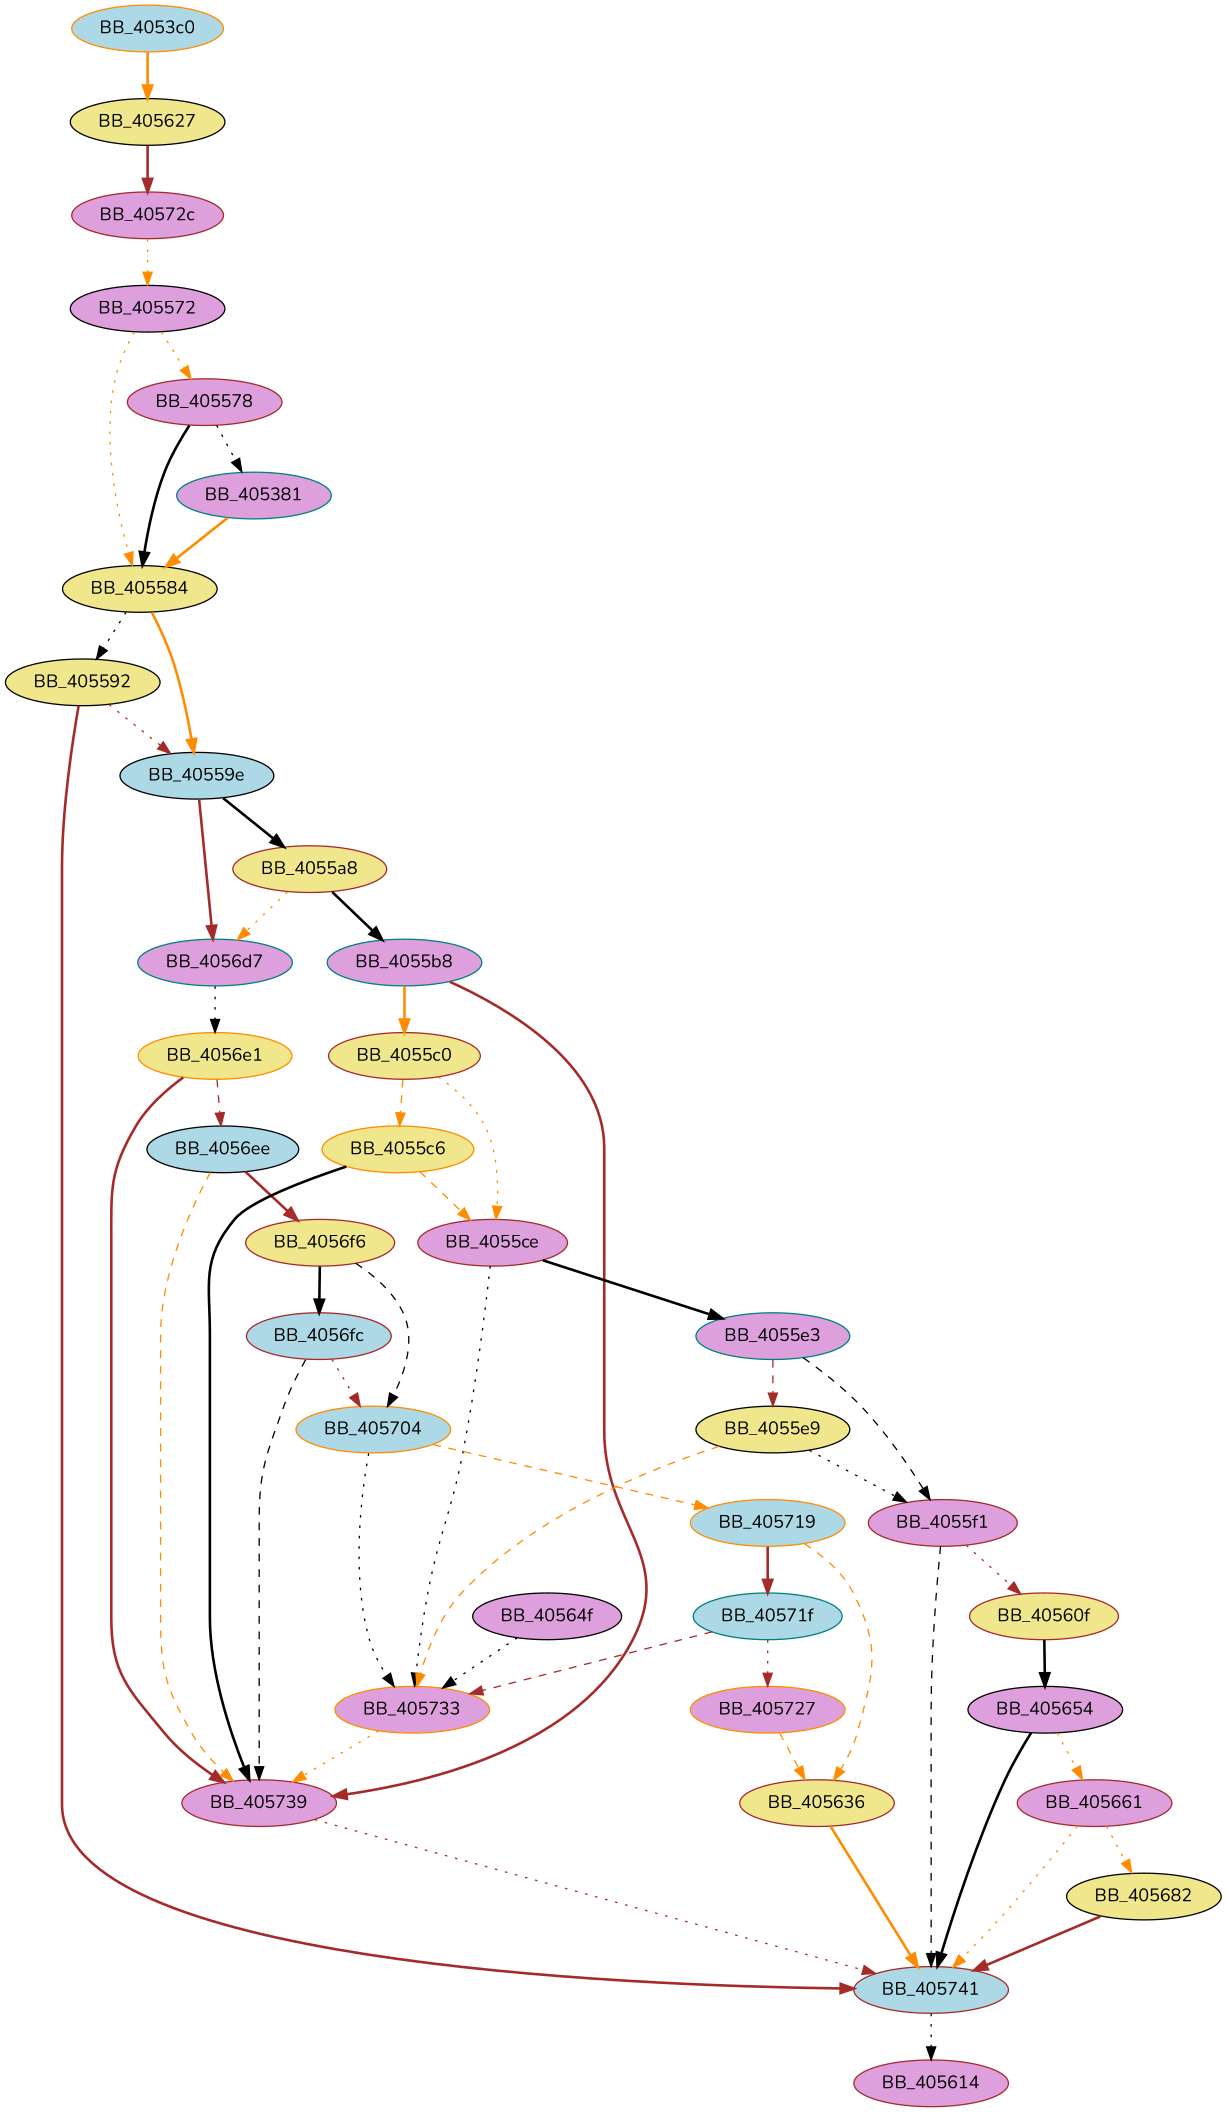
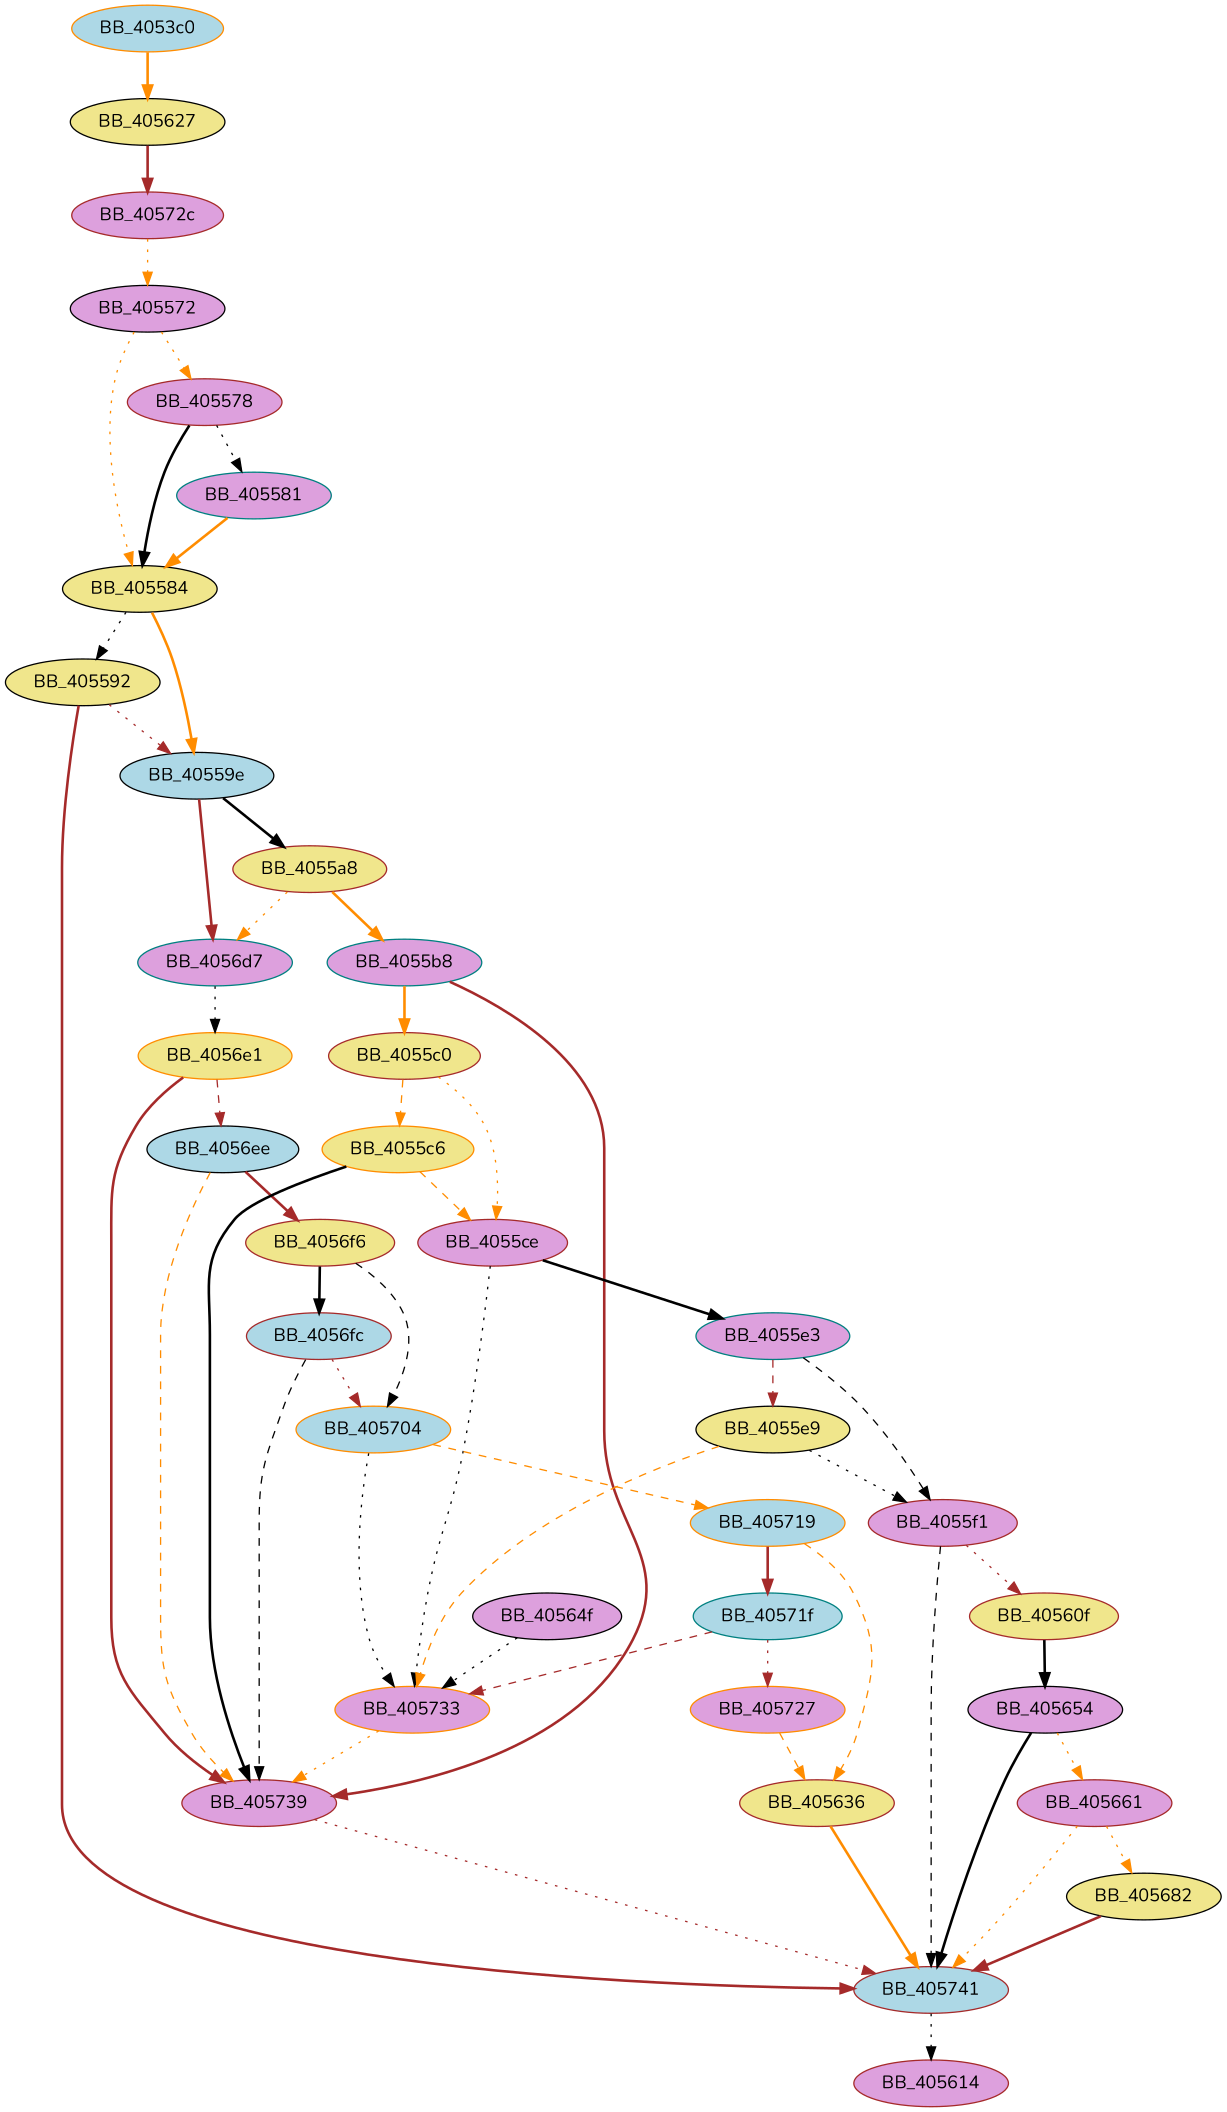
node "BB_405381": label "BB_405381" -> "BB_405581"
edge "BB_4055a8" -> "BB_4055b8": color black -> darkorange
